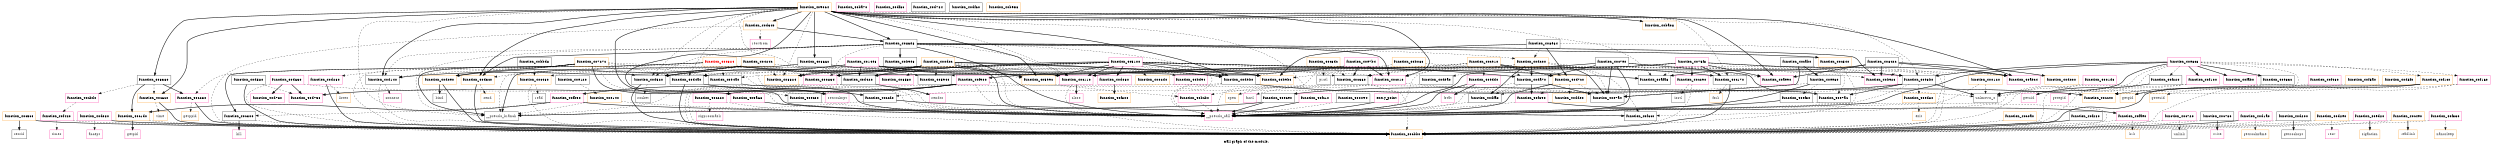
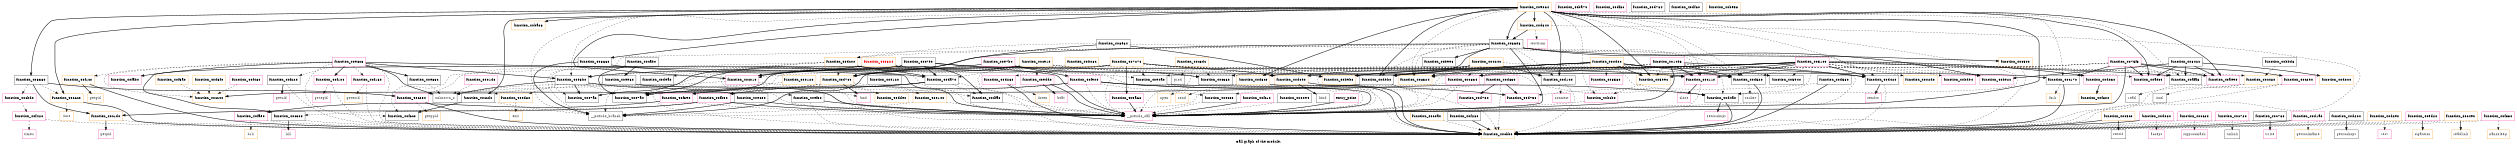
edge "function_40f900" -> "function_40c620": now "function_40f900" -> "function_40d4a0"
edge "function_40d7c0" -> "__pseudo_call": now "function_40d7c0" -> "fcntl"
